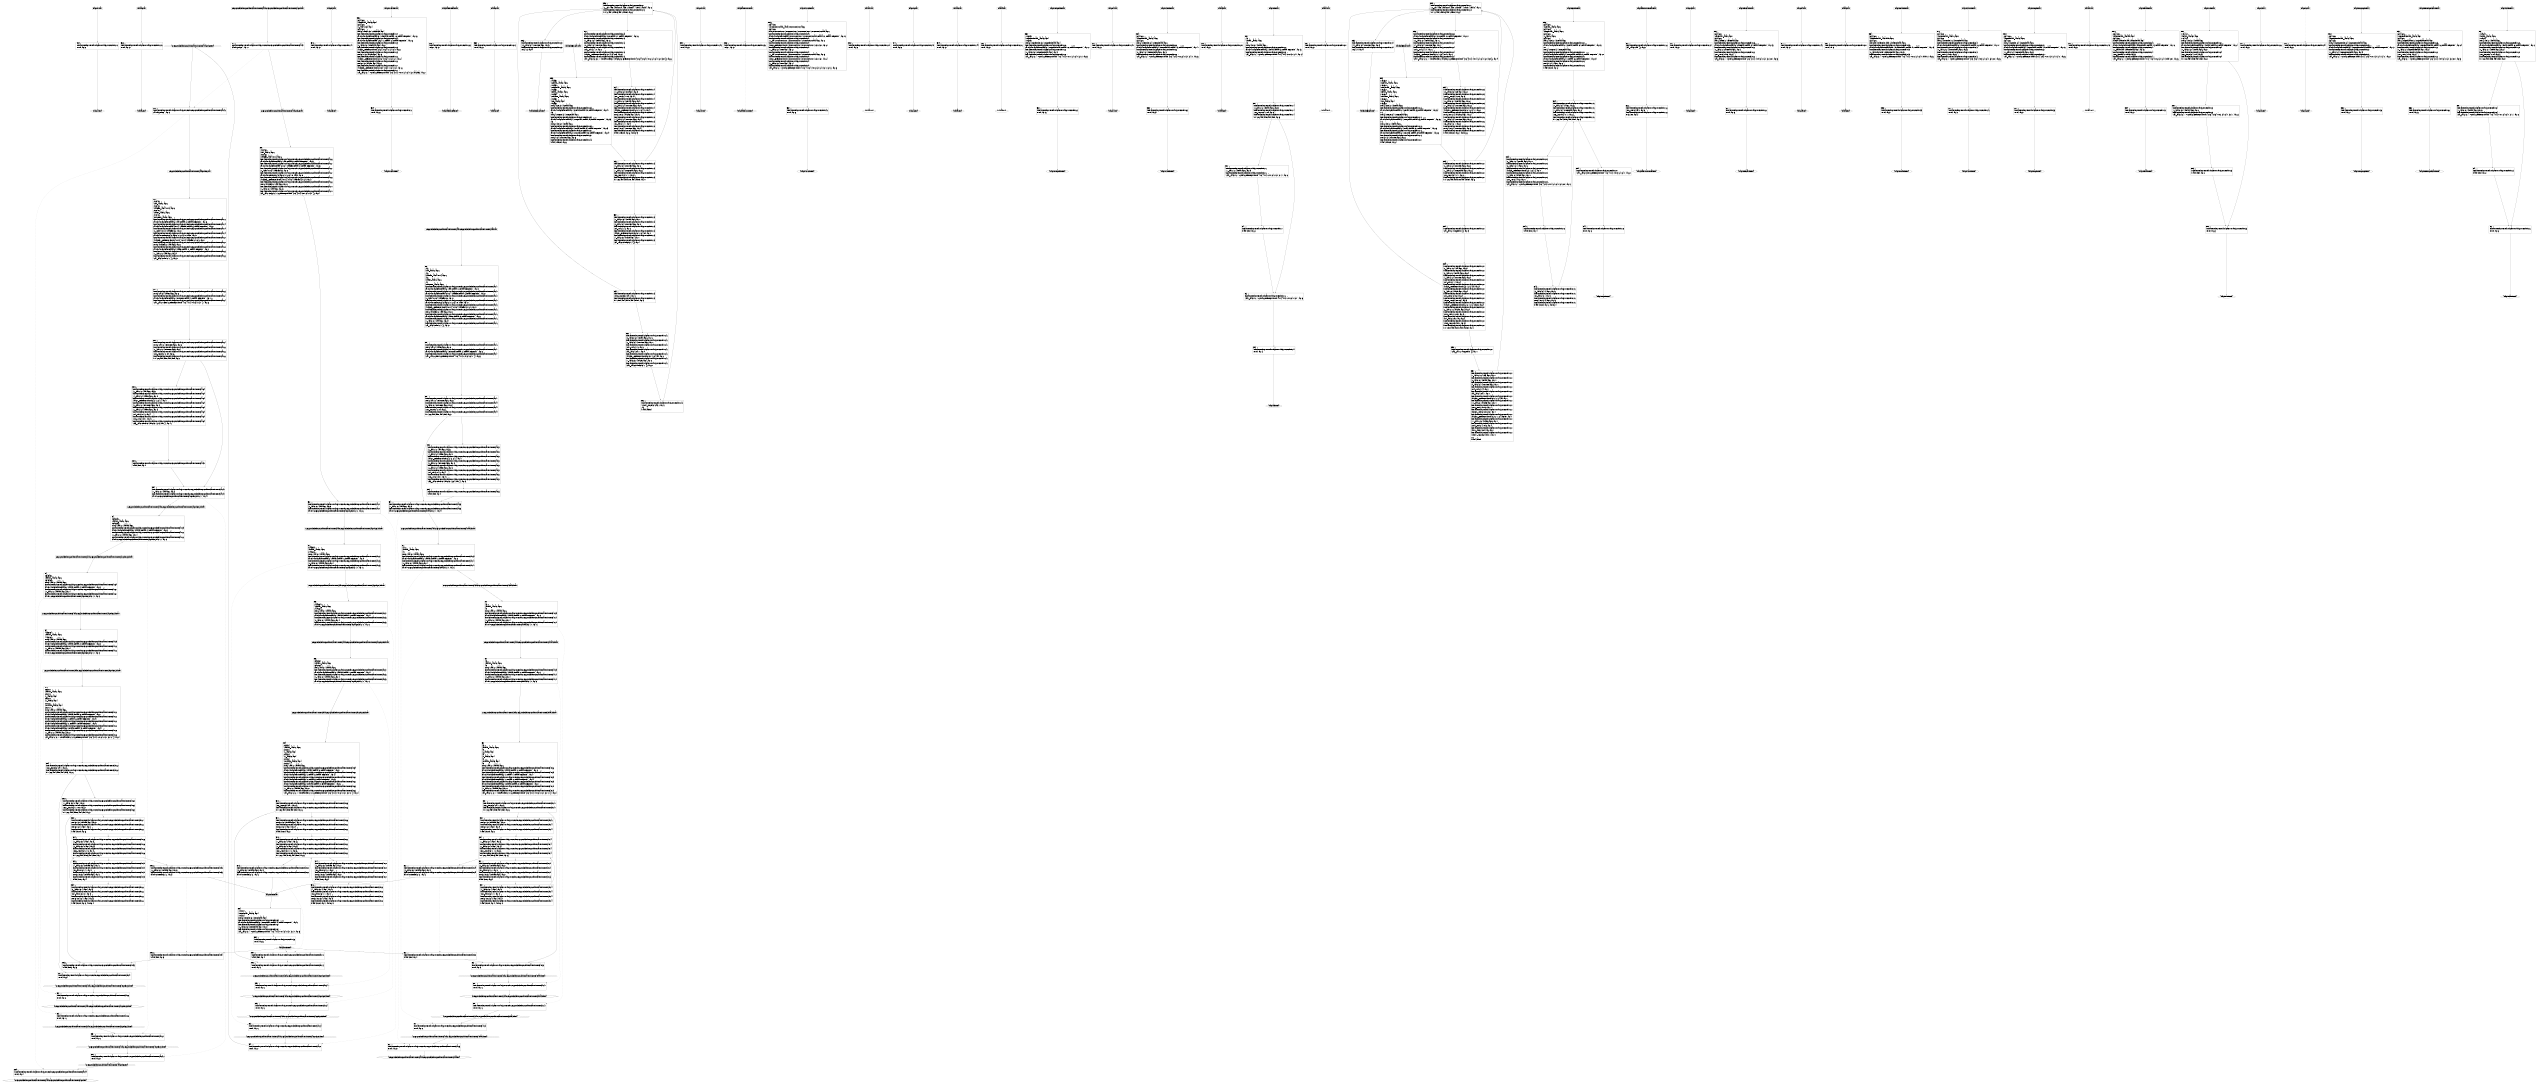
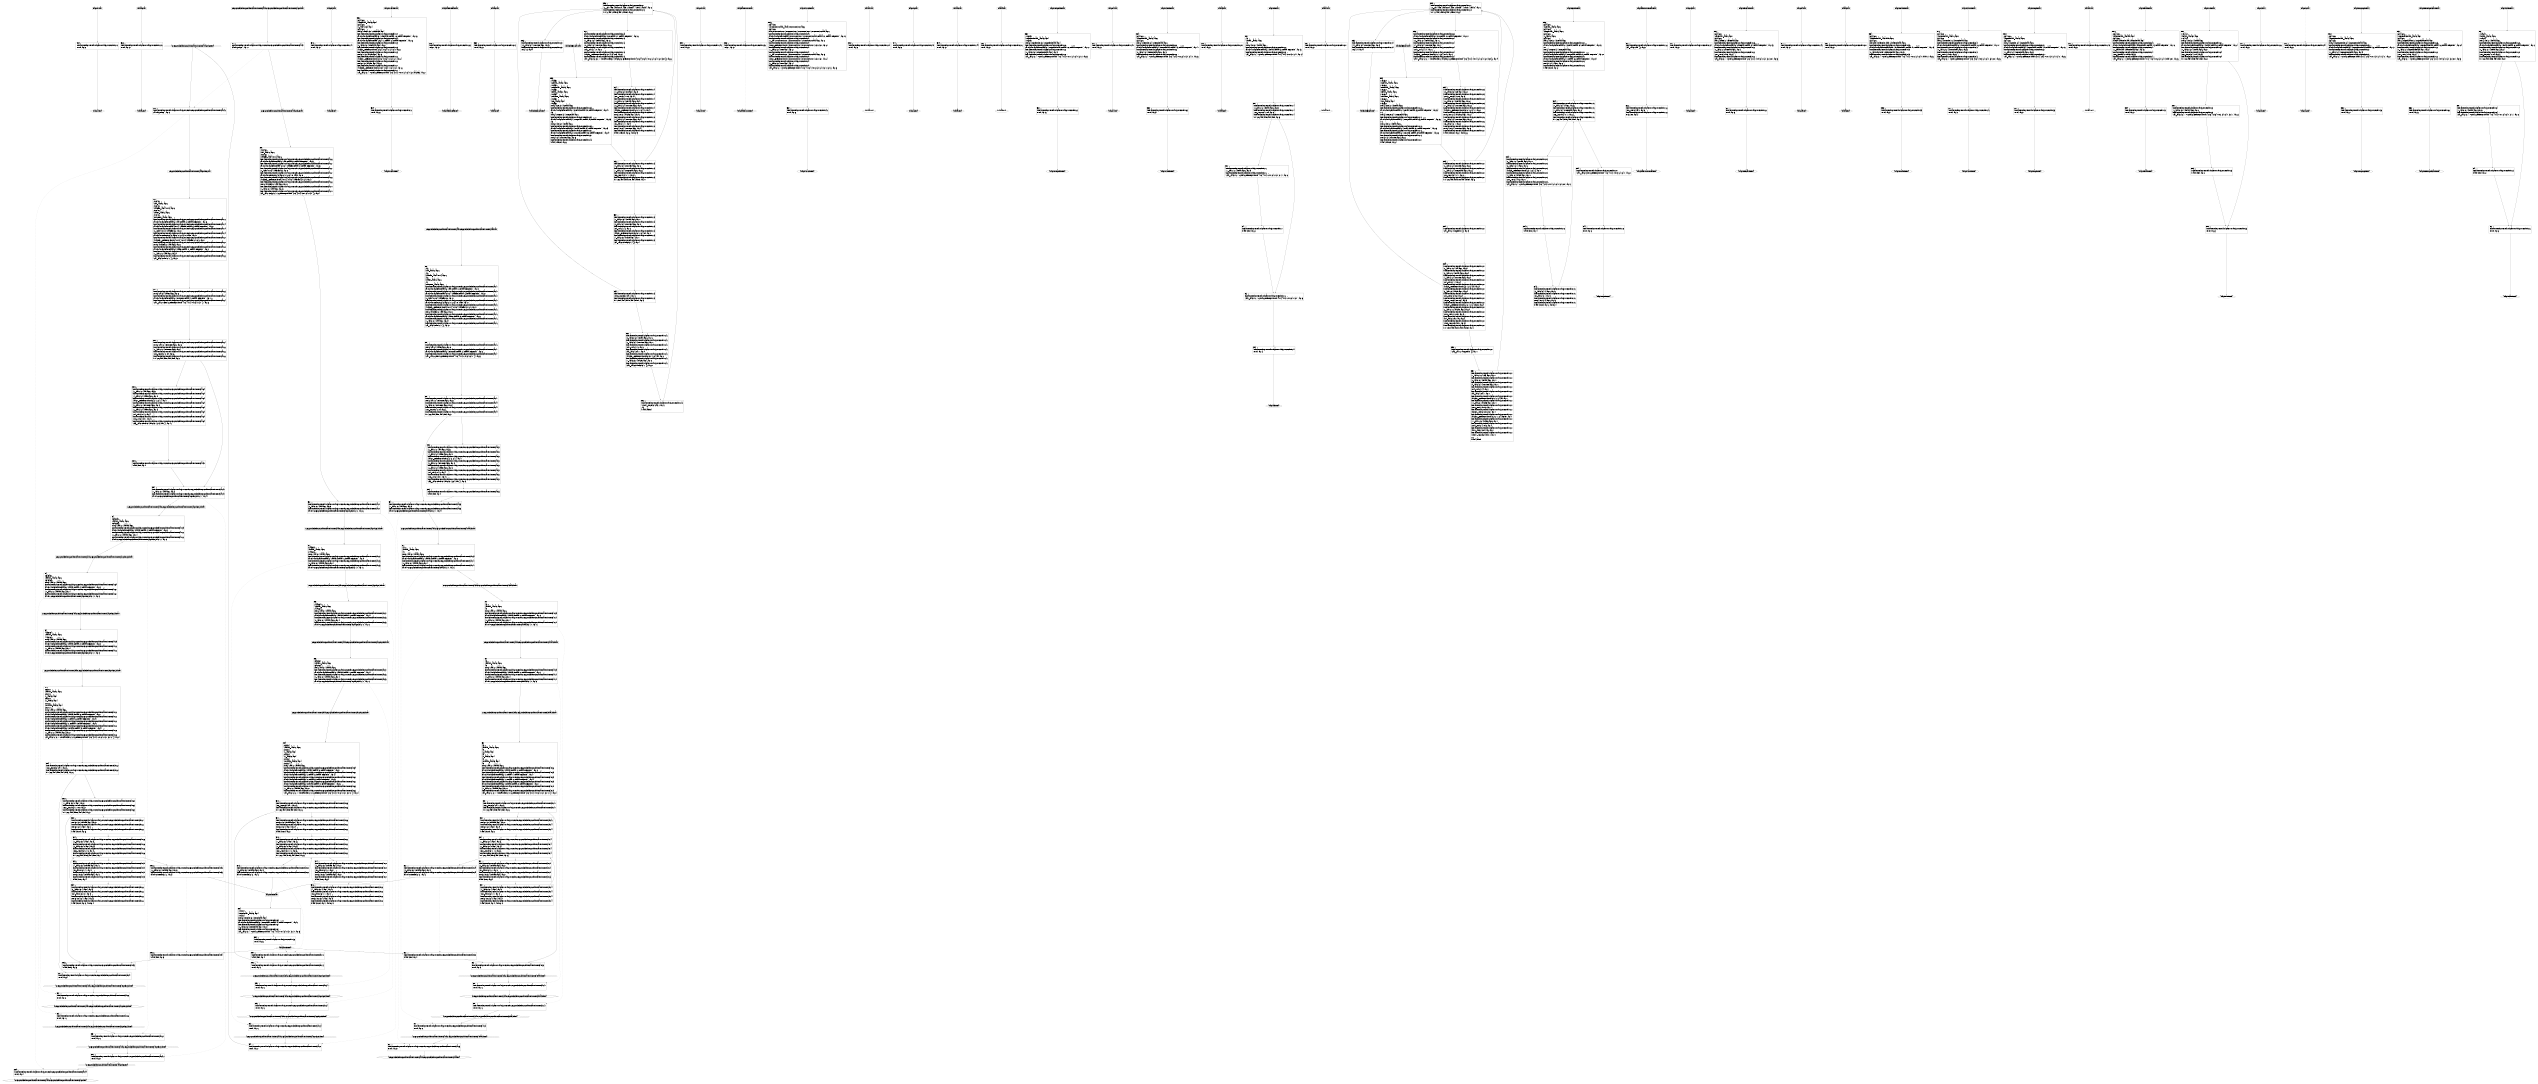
node "BB80:": text "ret void, !rhs !52" -> "ret void, !dbg !52"
node "BB45:": text "%numBytes.addr = alloca i64, align 8" -> "%memset.addr = alloca i64, align 8"
